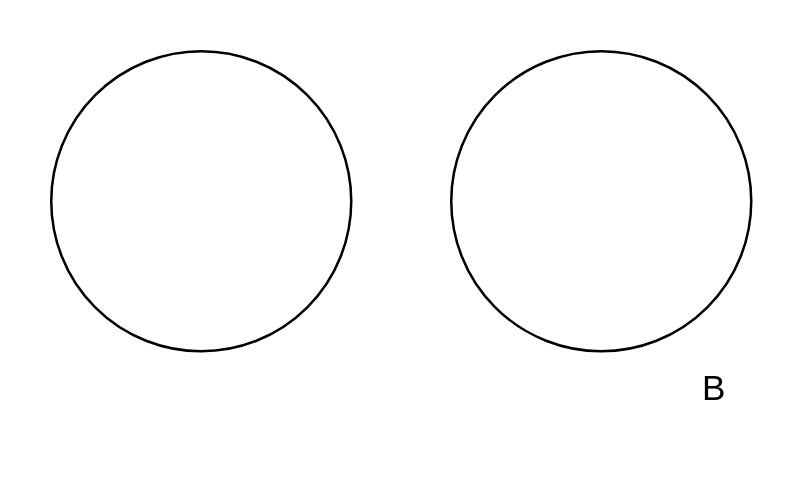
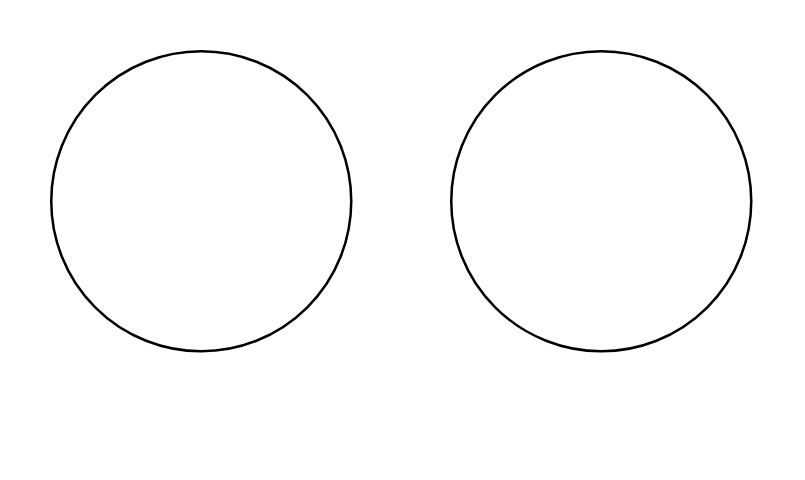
node "B": removed
